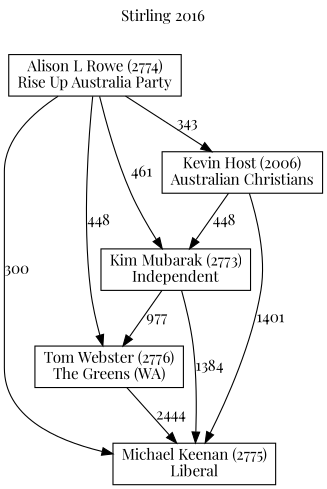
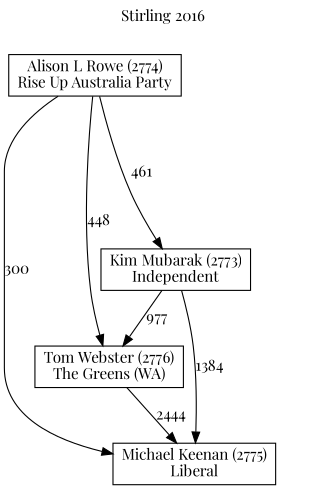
node "Kevin Host (2006) Australian Christians": removed
